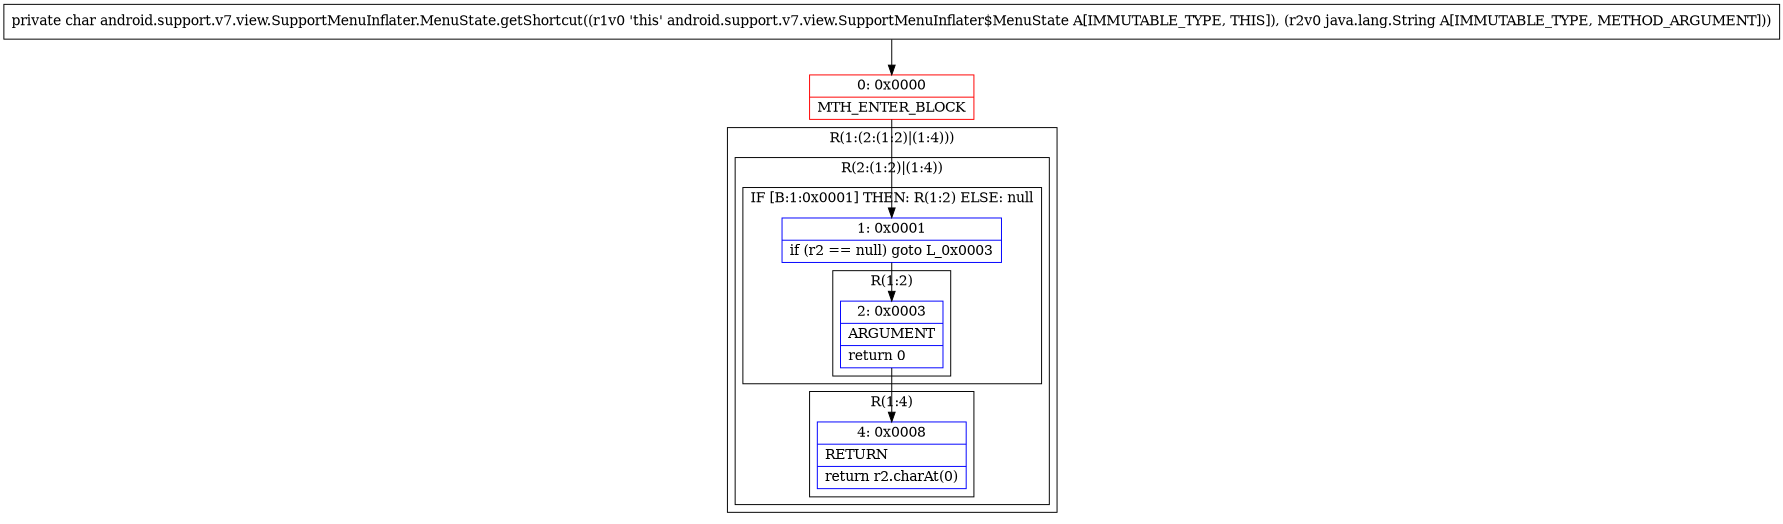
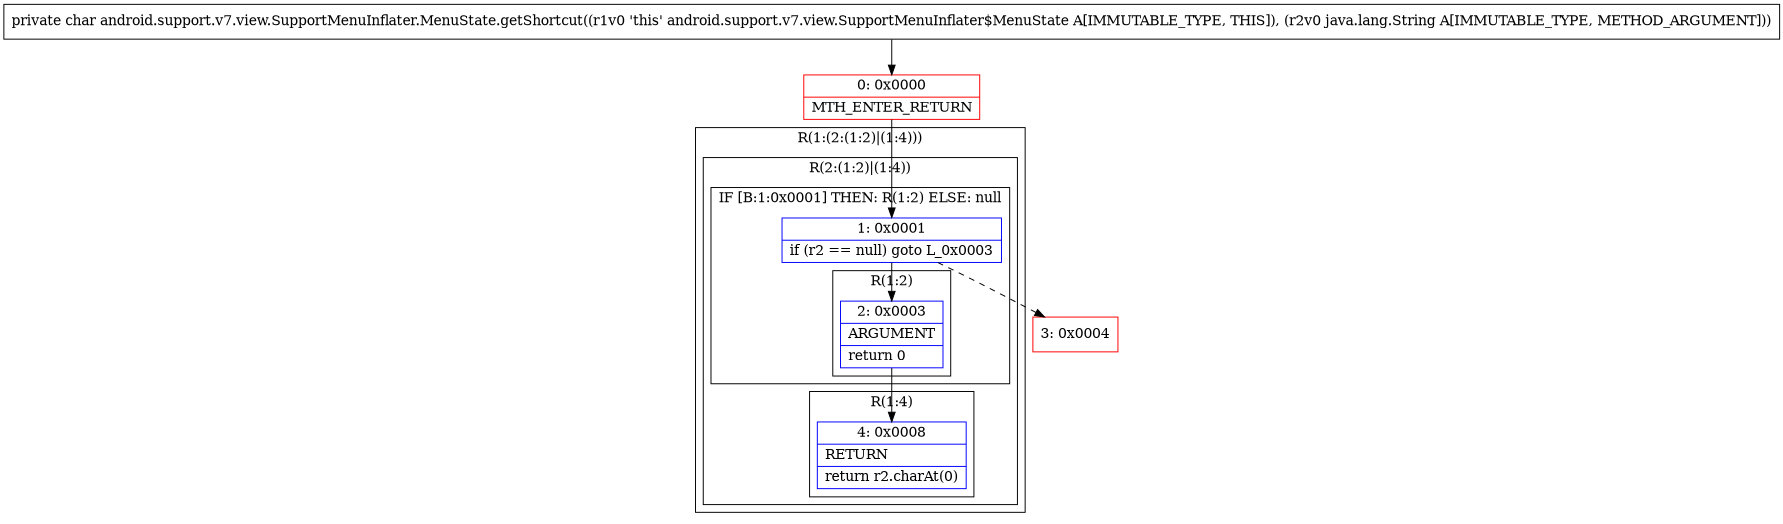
node "0: 0x0000": text "MTH_ENTER_BLOCK" -> "MTH_ENTER_RETURN"
node "3: 0x0004": added
